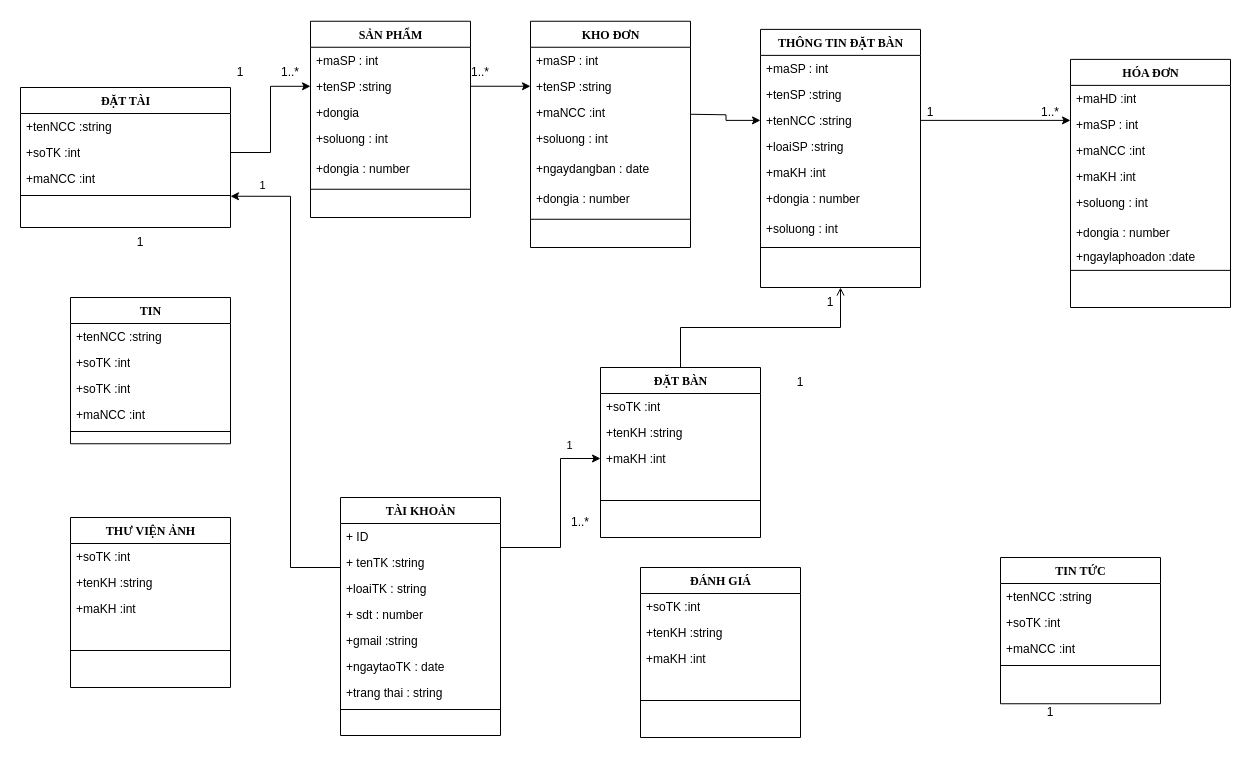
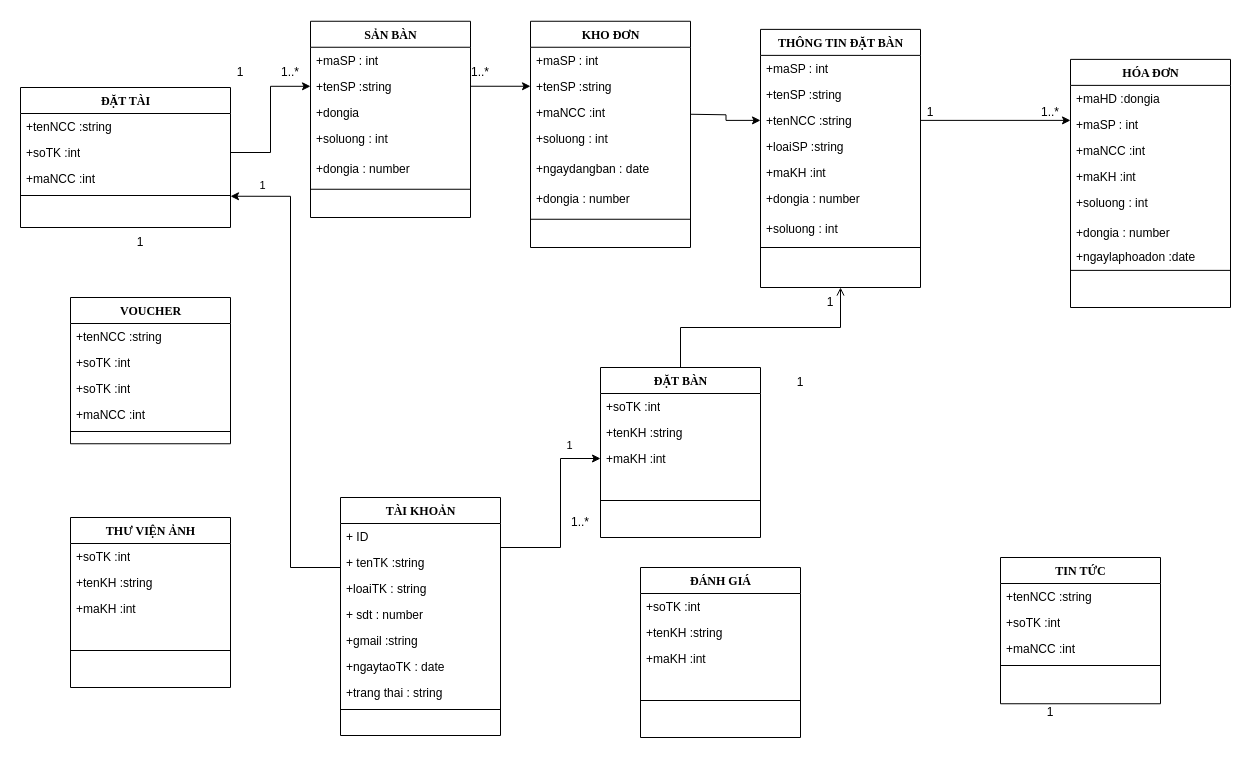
node "SẢN PHẨM": label "SẢN PHẨM" -> "SẢN BÀN"
node "+maHD :int": label "+maHD :int" -> "+maHD :dongia"
node "TIN": label "TIN" -> "VOUCHER"
